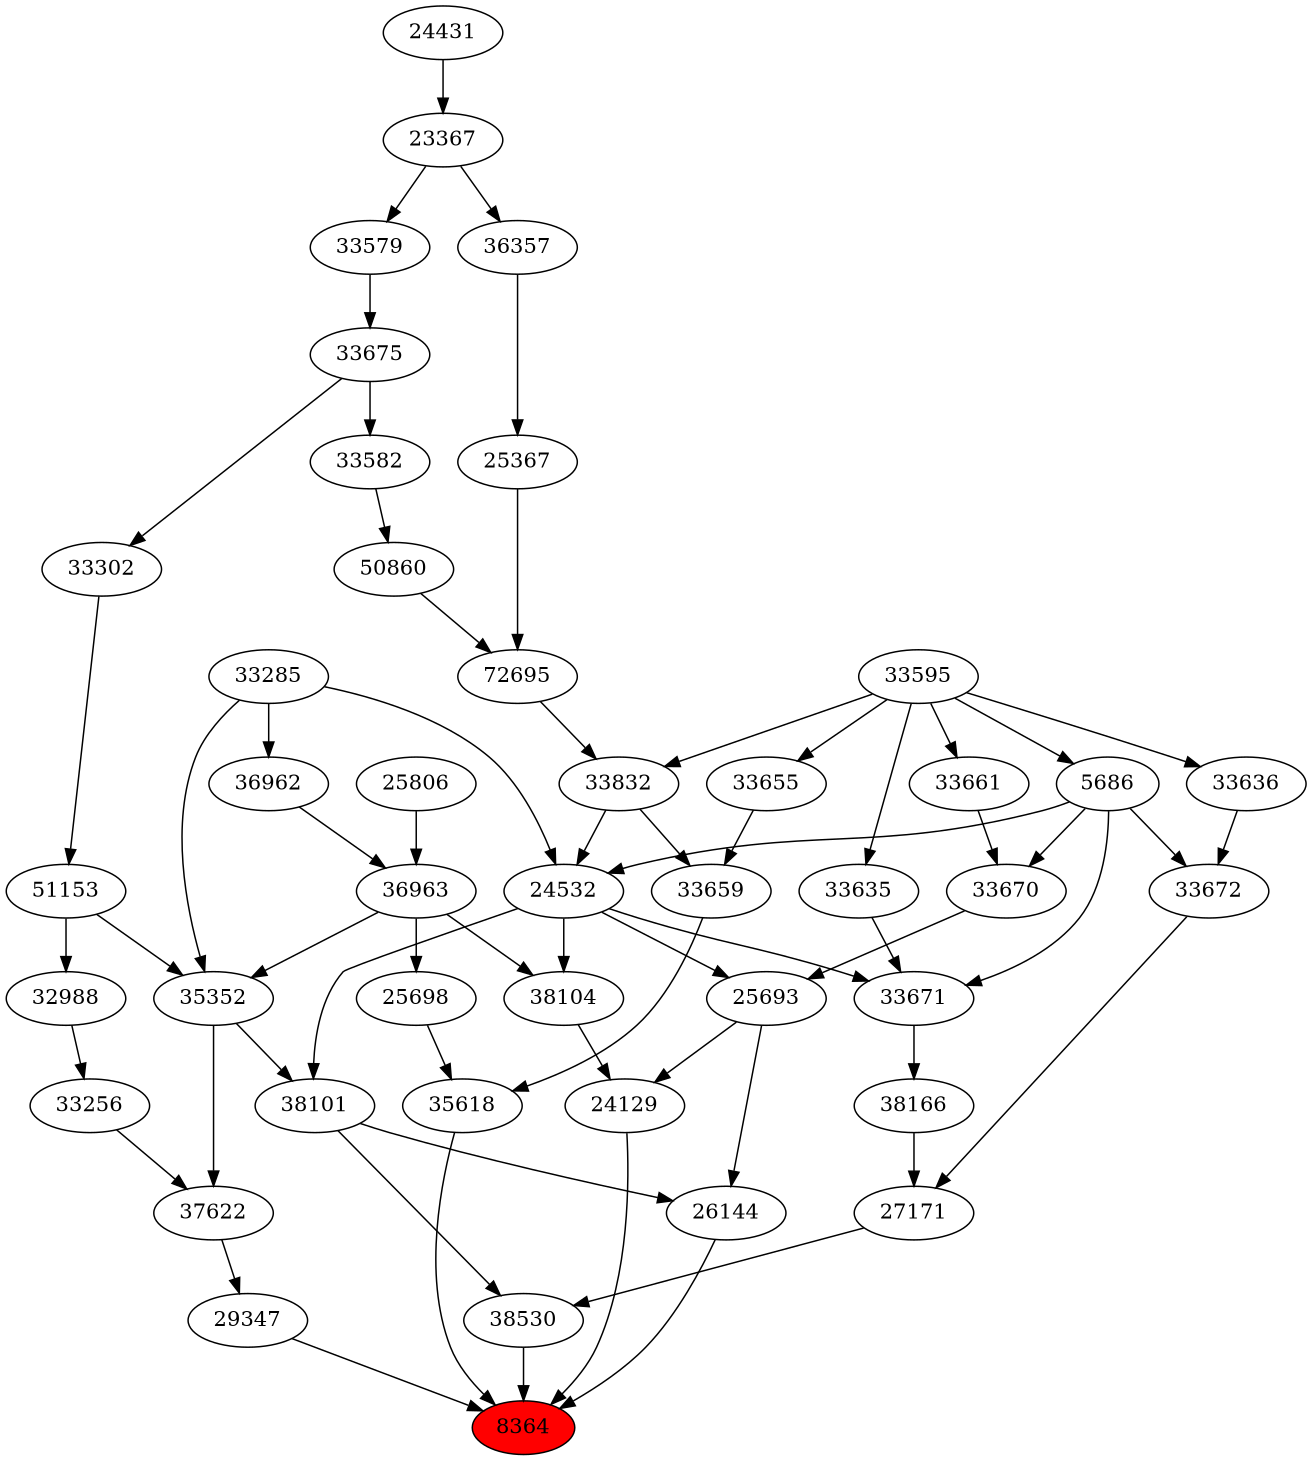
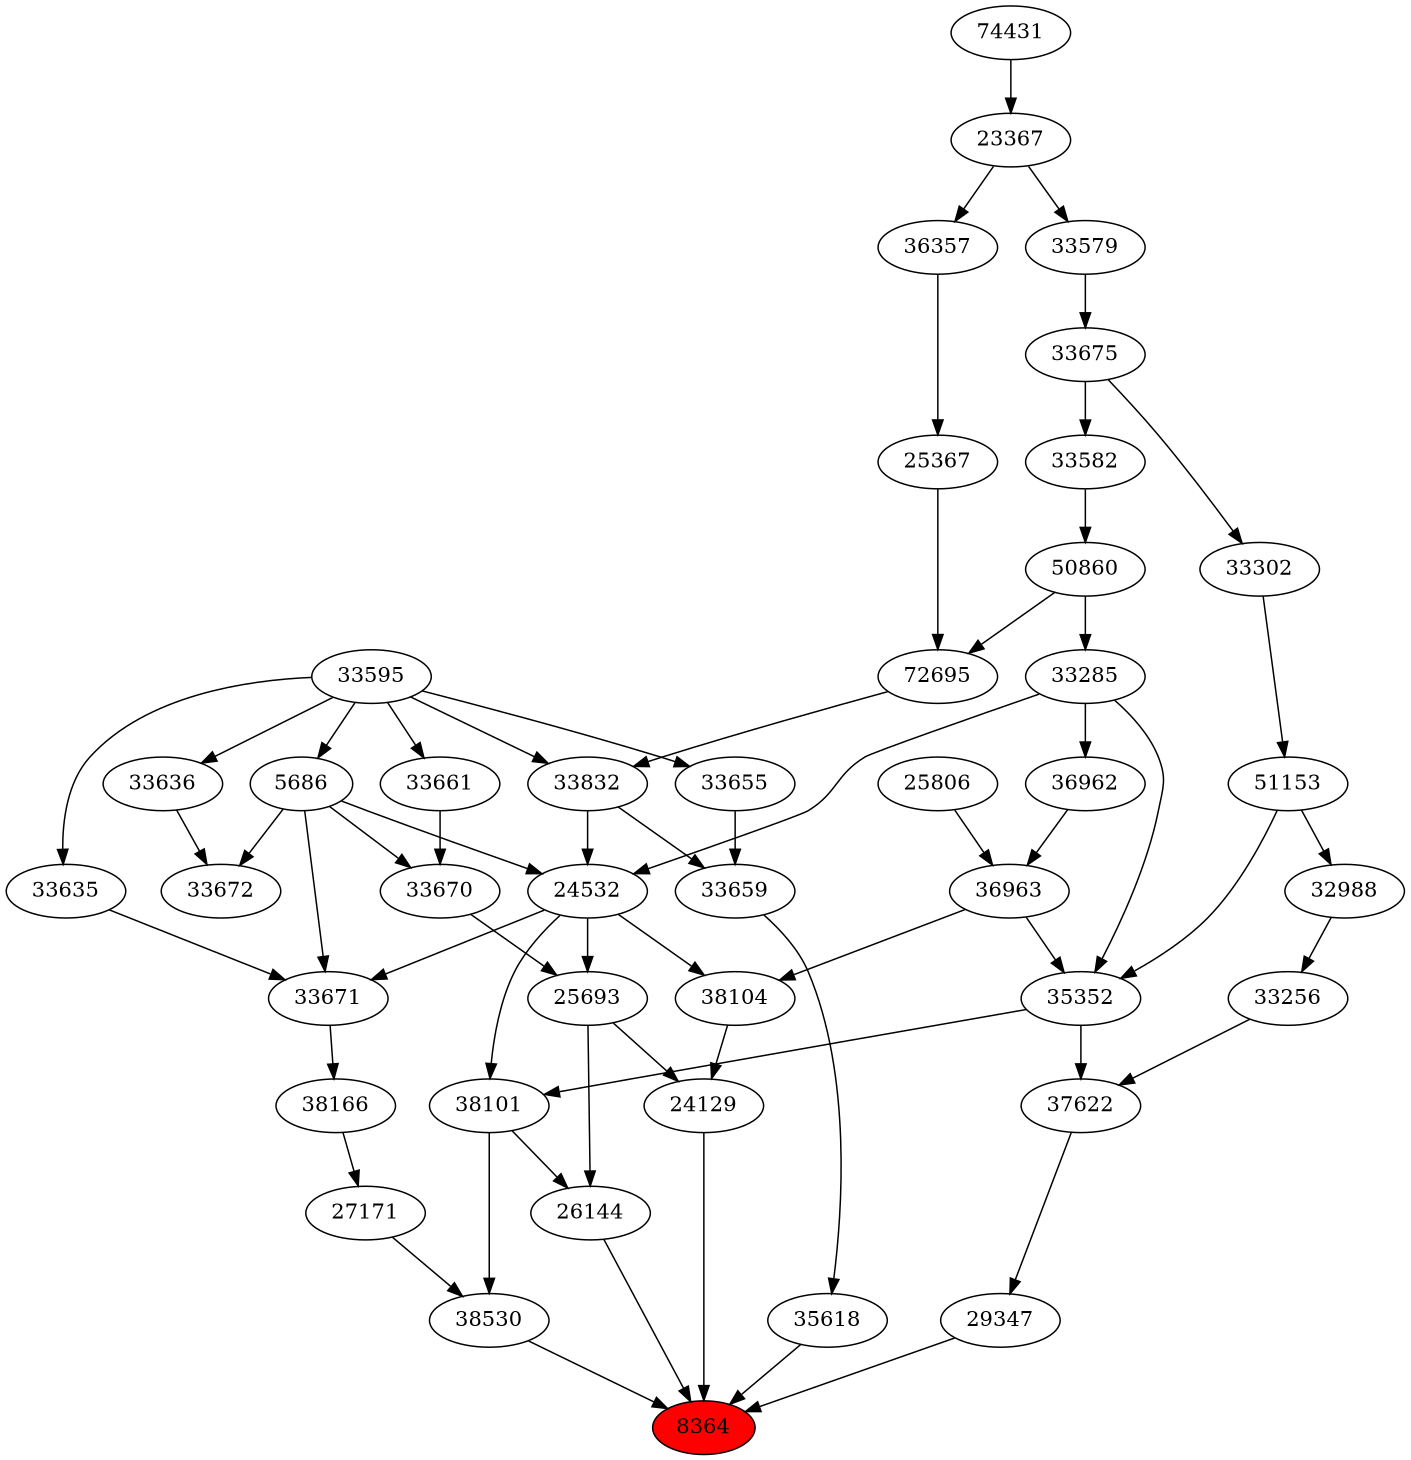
node "24431": label "24431" -> "74431"
edge "50860" -> "33285": added
node "25698": removed
edge "33672" -> "27171": removed
